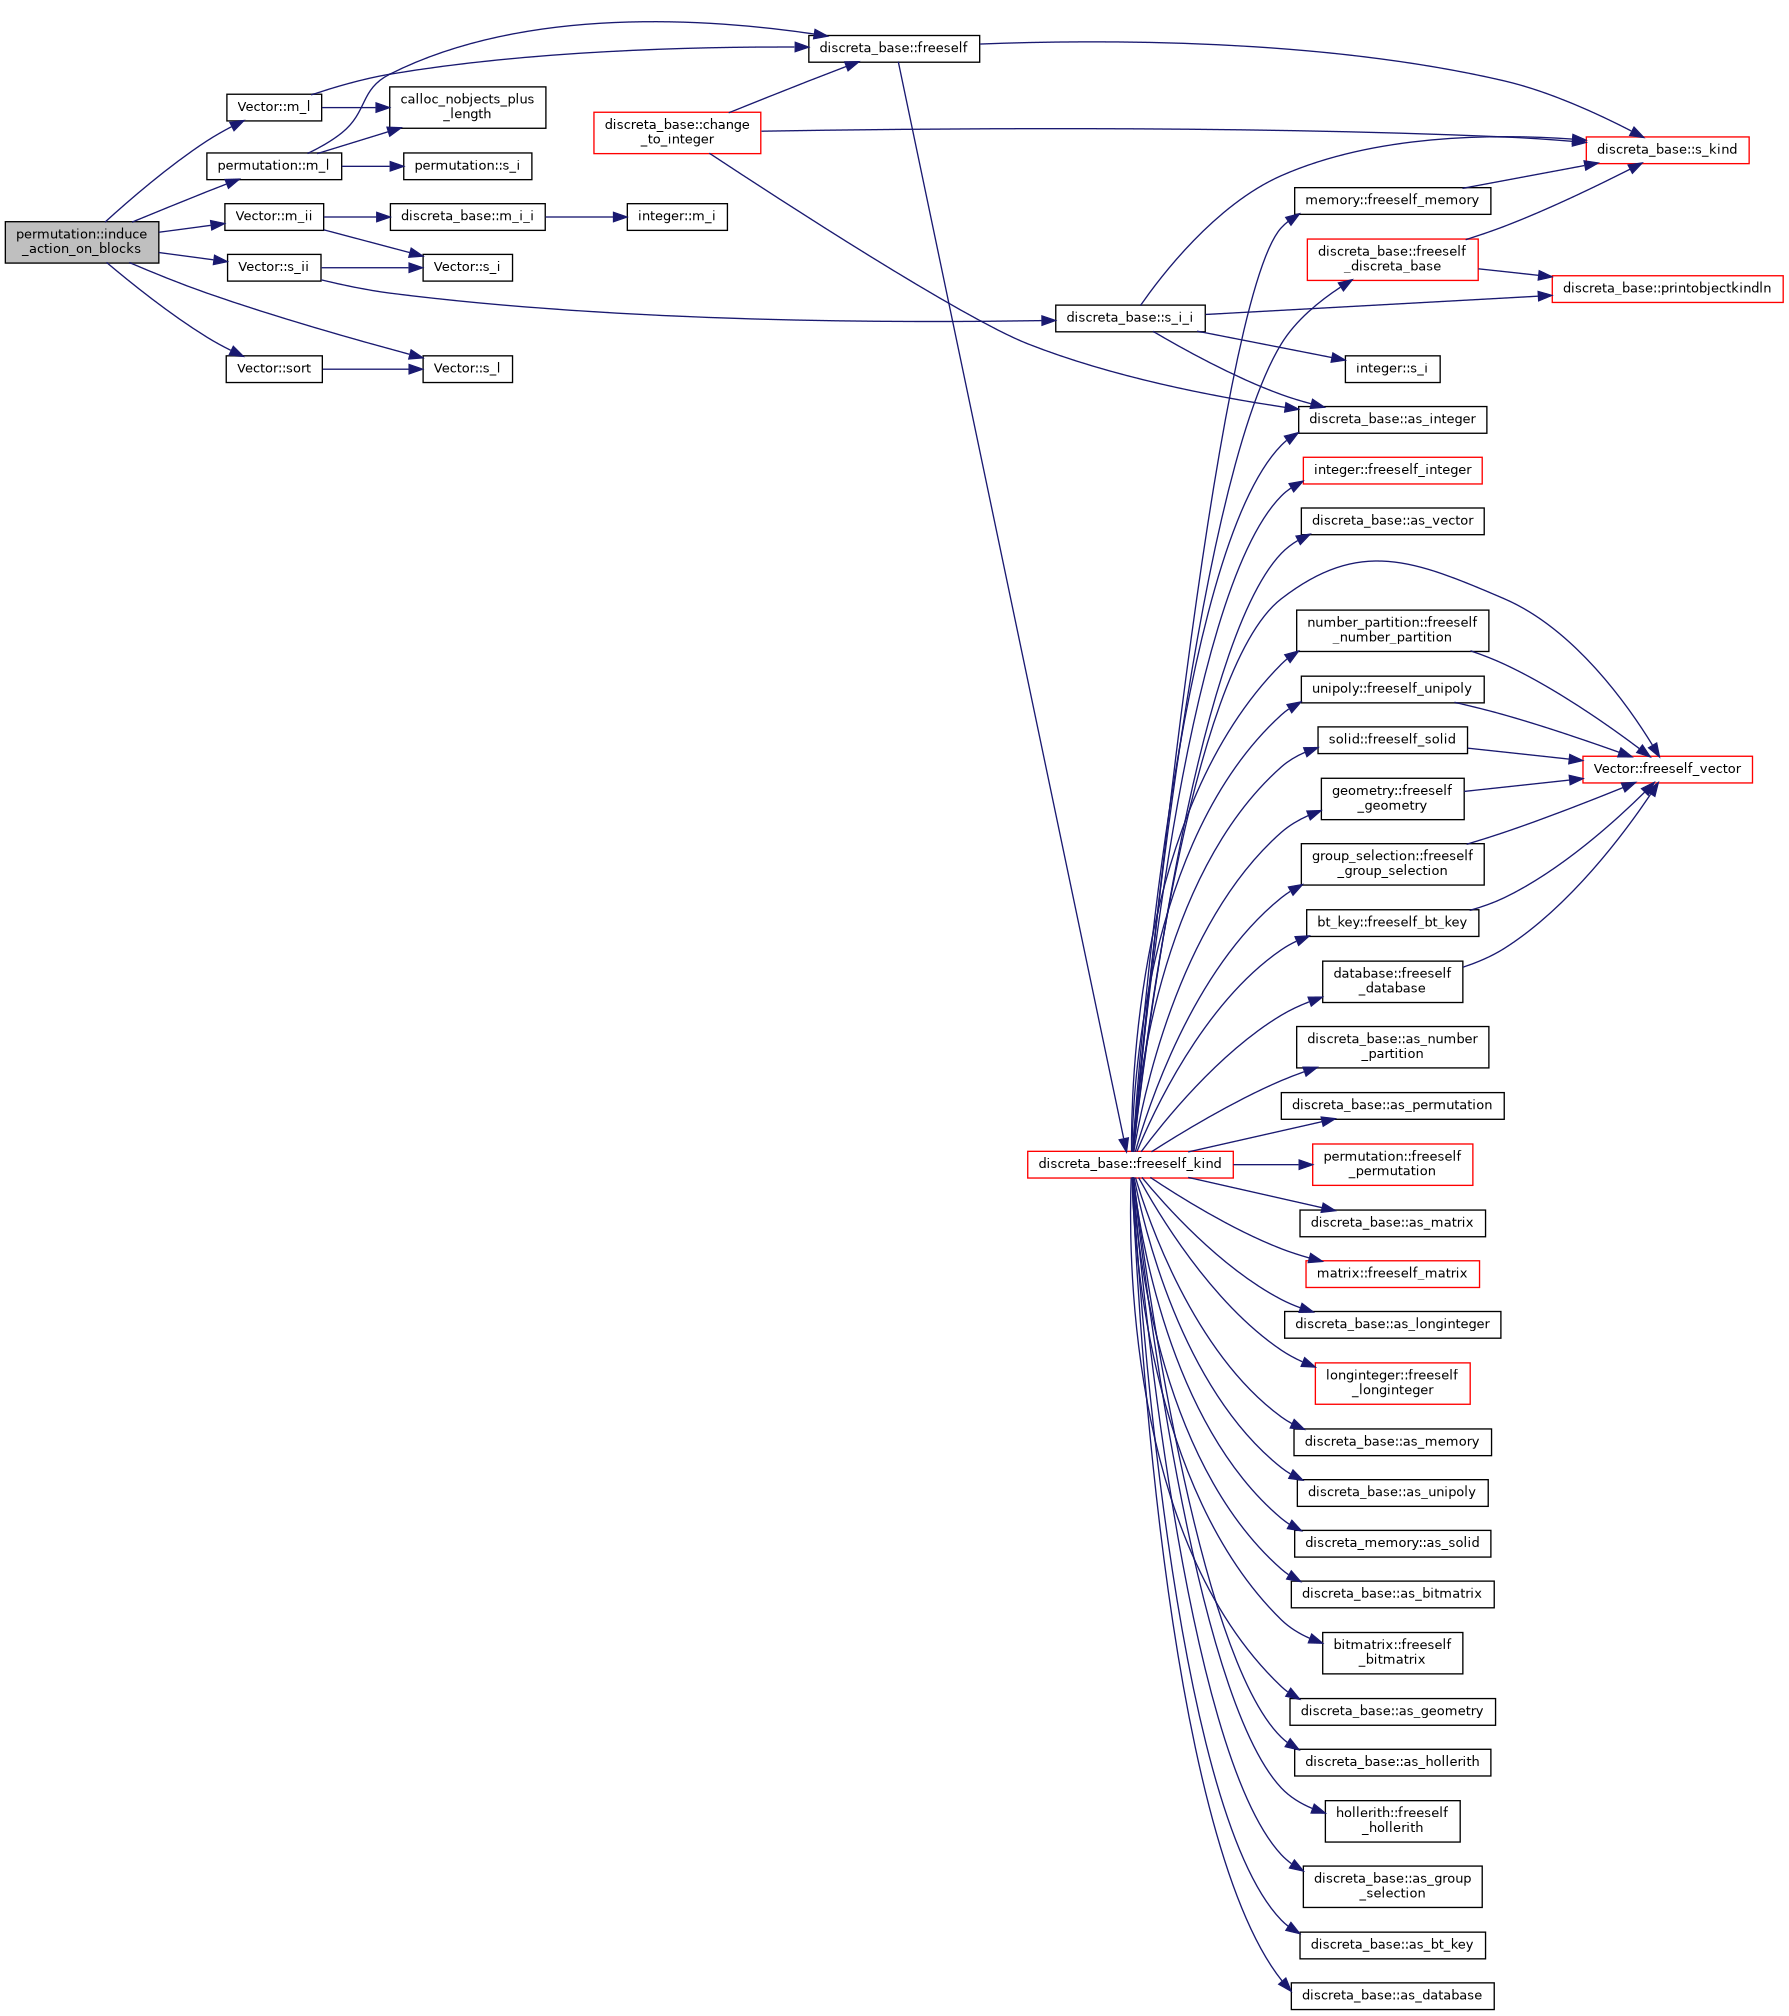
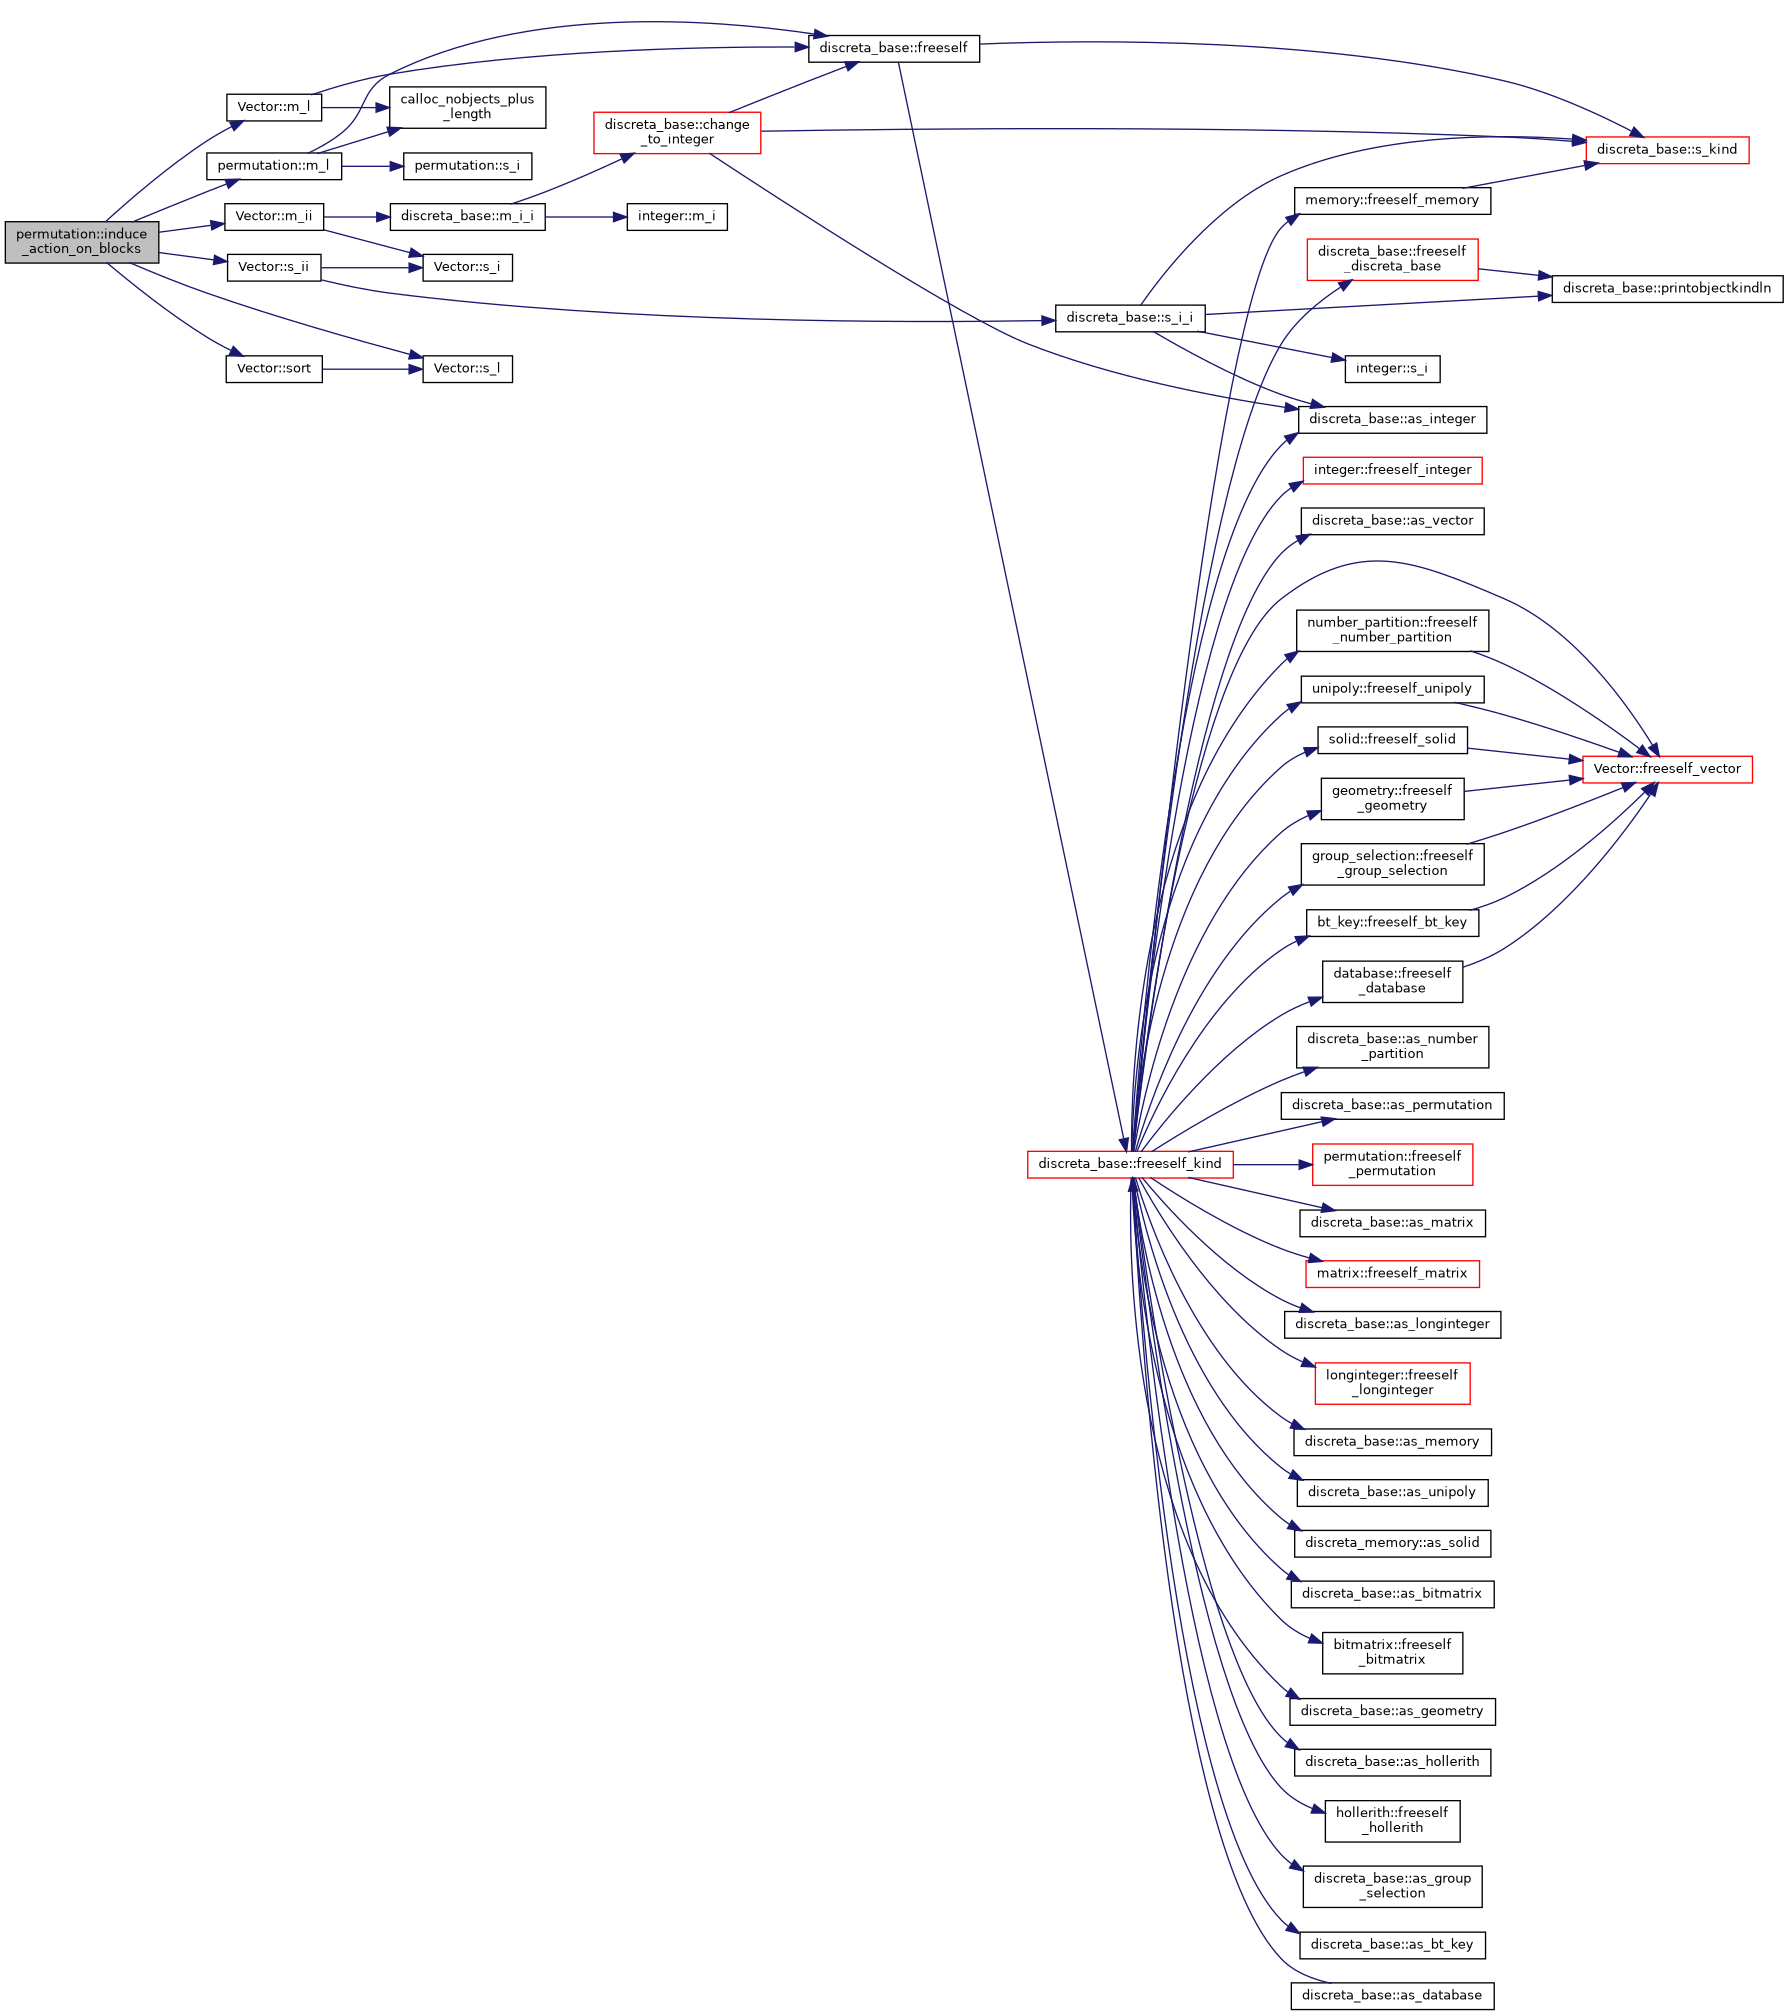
edge "discreta_base::m_i_i" -> "discreta_base::change _to_integer": added
edge "discreta_base::freeself _discreta_base" -> "discreta_base::s_kind": removed
node "discreta_base::printobjectkindln": color red -> black
edge "discreta_base::freeself_kind" -> "discreta_base::as_database": reversed
